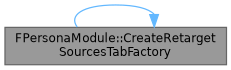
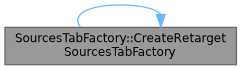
node "FPersonaModule::CreateRetarget SourcesTabFactory": label "FPersonaModule::CreateRetarget SourcesTabFactory" -> "SourcesTabFactory::CreateRetarget SourcesTabFactory"
